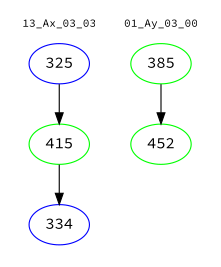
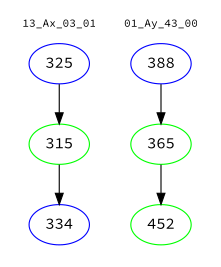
cluster "13_Ax_03_03": label "13_Ax_03_03" -> "13_Ax_03_01"
cluster "01_Ay_03_00": label "01_Ay_03_00" -> "01_Ay_43_00"
node "388": added
node "385": label "385" -> "365"
node "415": label "415" -> "315"
